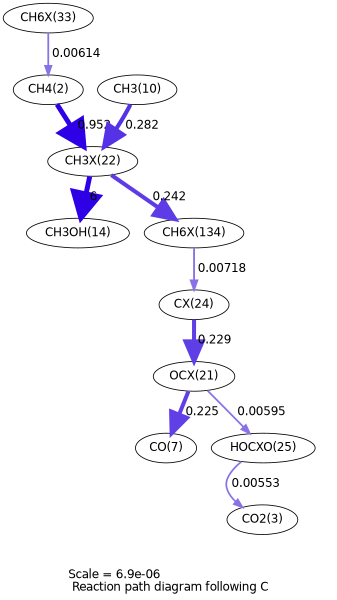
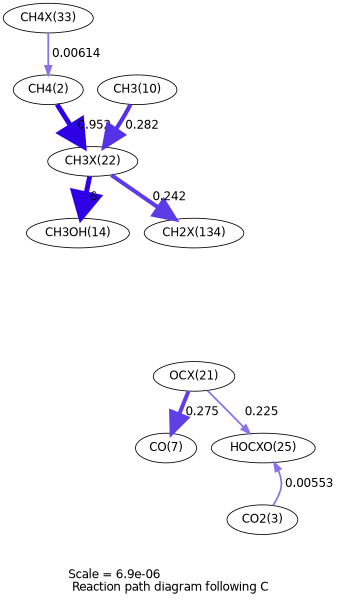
node "CH6X(33)": label "CH6X(33)" -> "CH4X(33)"
node "CH6X(134)": label "CH6X(134)" -> "CH2X(134)"
node "CX(24)": removed
edge "OCX(21)" -> "CO(7)": label " 0.225" -> " 0.275"
edge "OCX(21)" -> "HOCXO(25)": label " 0.00595" -> " 0.225"
edge "HOCXO(25)" -> "CO2(3)": reversed
